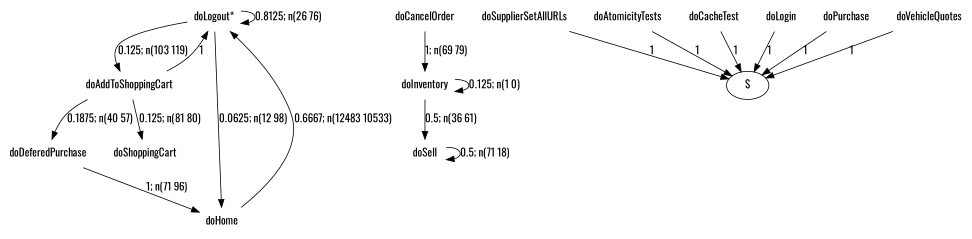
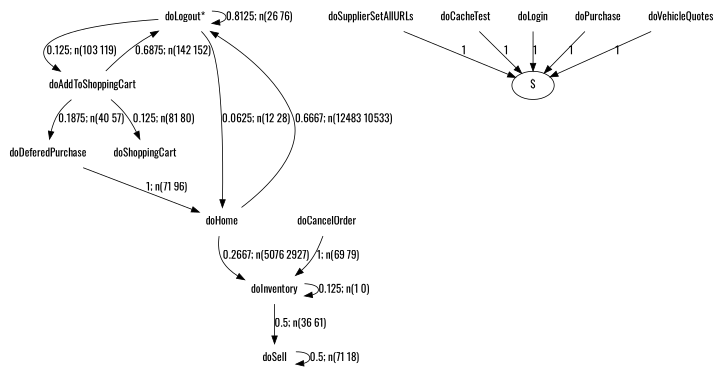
node "doAtomicityTests": removed
edge "doAddToShoppingCart" -> "doLogout*": label "1" -> "0.6875; n(142 152)"
edge "doLogout*" -> "doHome": label "0.0625; n(12 98)" -> "0.0625; n(12 28)"
edge "doHome" -> "doInventory": added, label "0.2667; n(5076 2927)"
